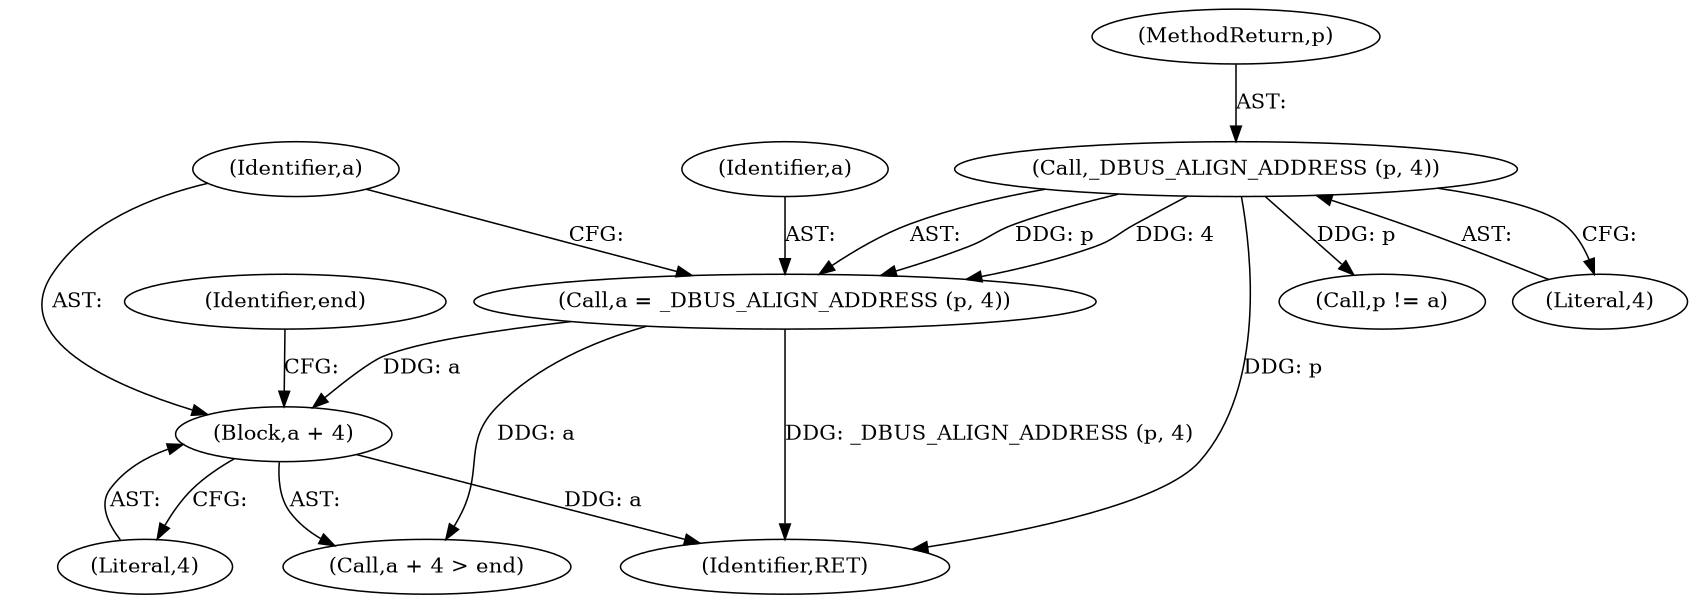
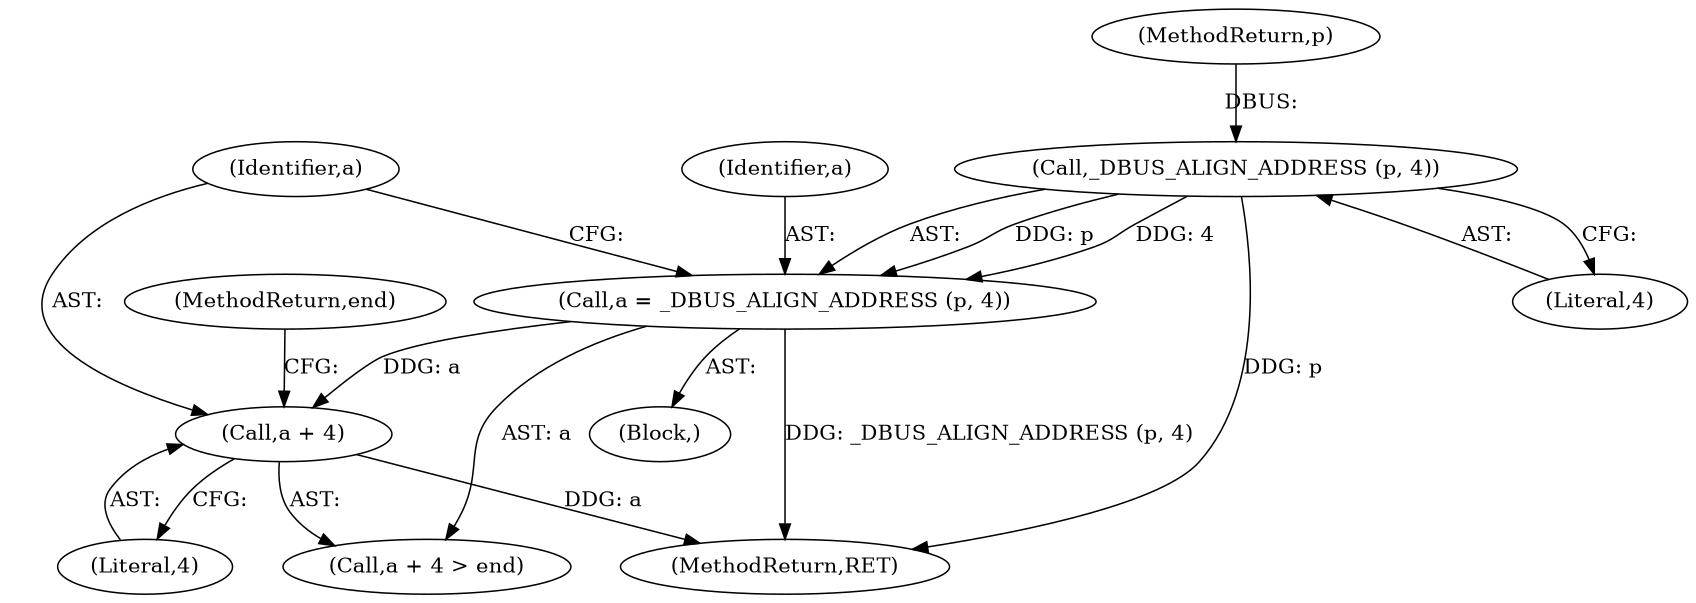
edge "(MethodReturn,p)" -> "(Call,_DBUS_ALIGN_ADDRESS (p, 4))": label "AST: " -> "DBUS: "
node "(Identifier,end)": label "(Identifier,end)" -> "(MethodReturn,end)"
node "(Call,p != a)": removed
node "(Block,a + 4)": label "(Block,a + 4)" -> "(Call,a + 4)"
edge "(Call,a = _DBUS_ALIGN_ADDRESS (p, 4))" -> "(Call,a + 4 > end)": label "DDG: a" -> "AST: a"
node "(Block,)": added
node "(Identifier,RET)": label "(Identifier,RET)" -> "(MethodReturn,RET)"
